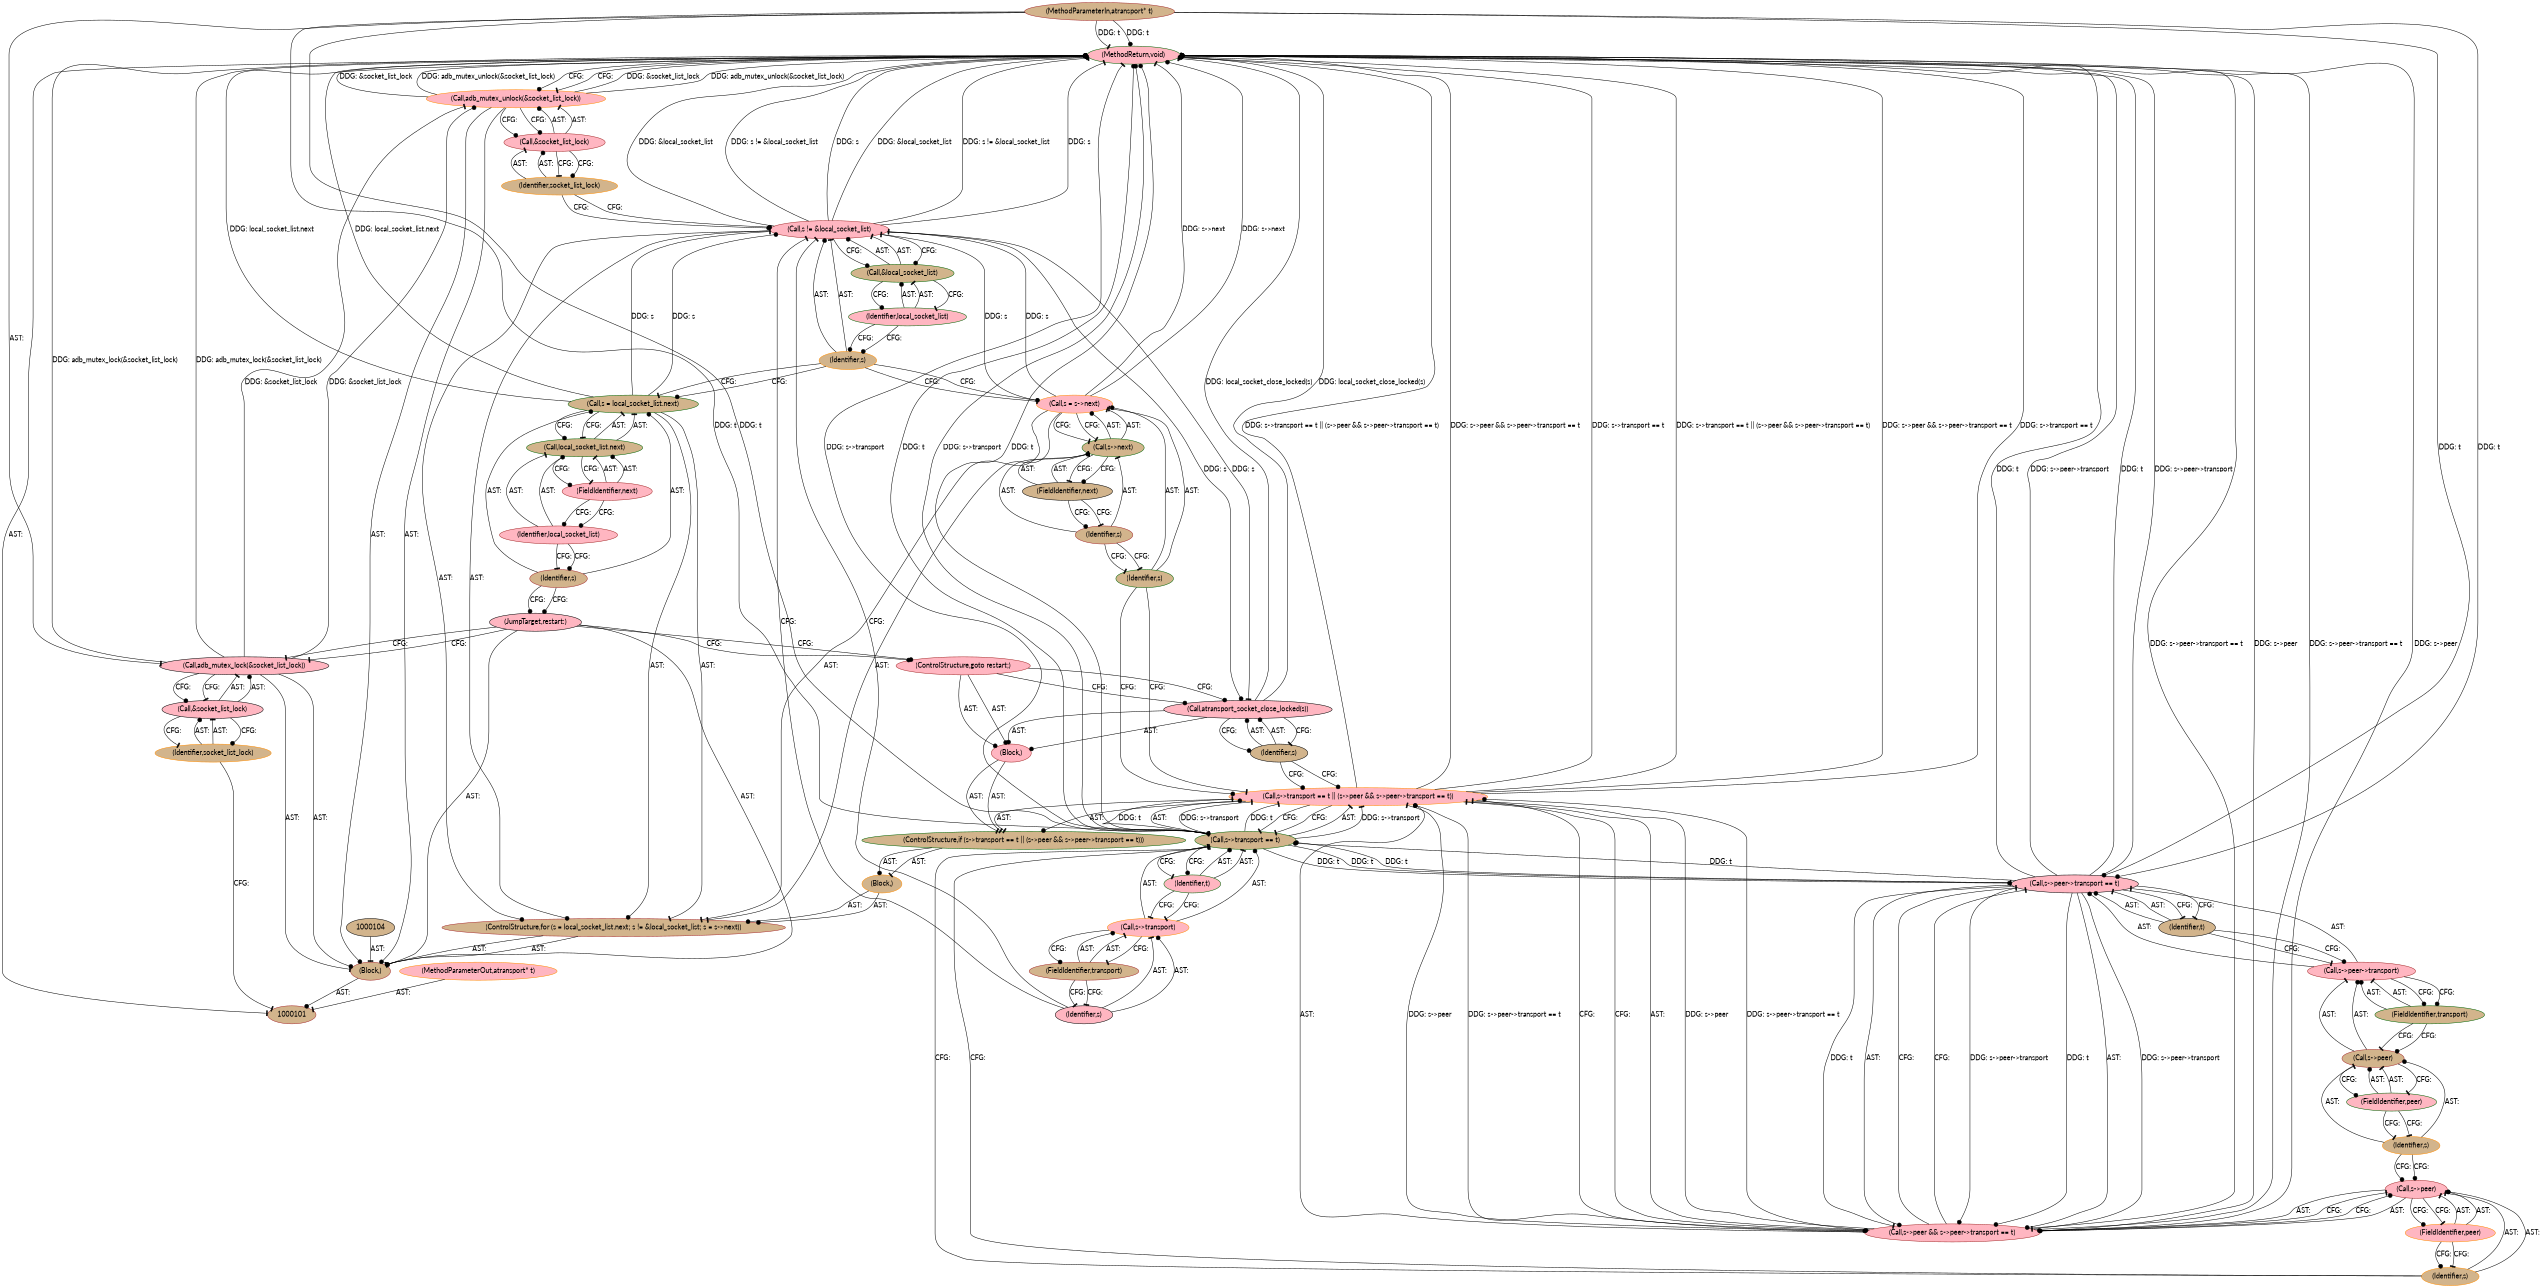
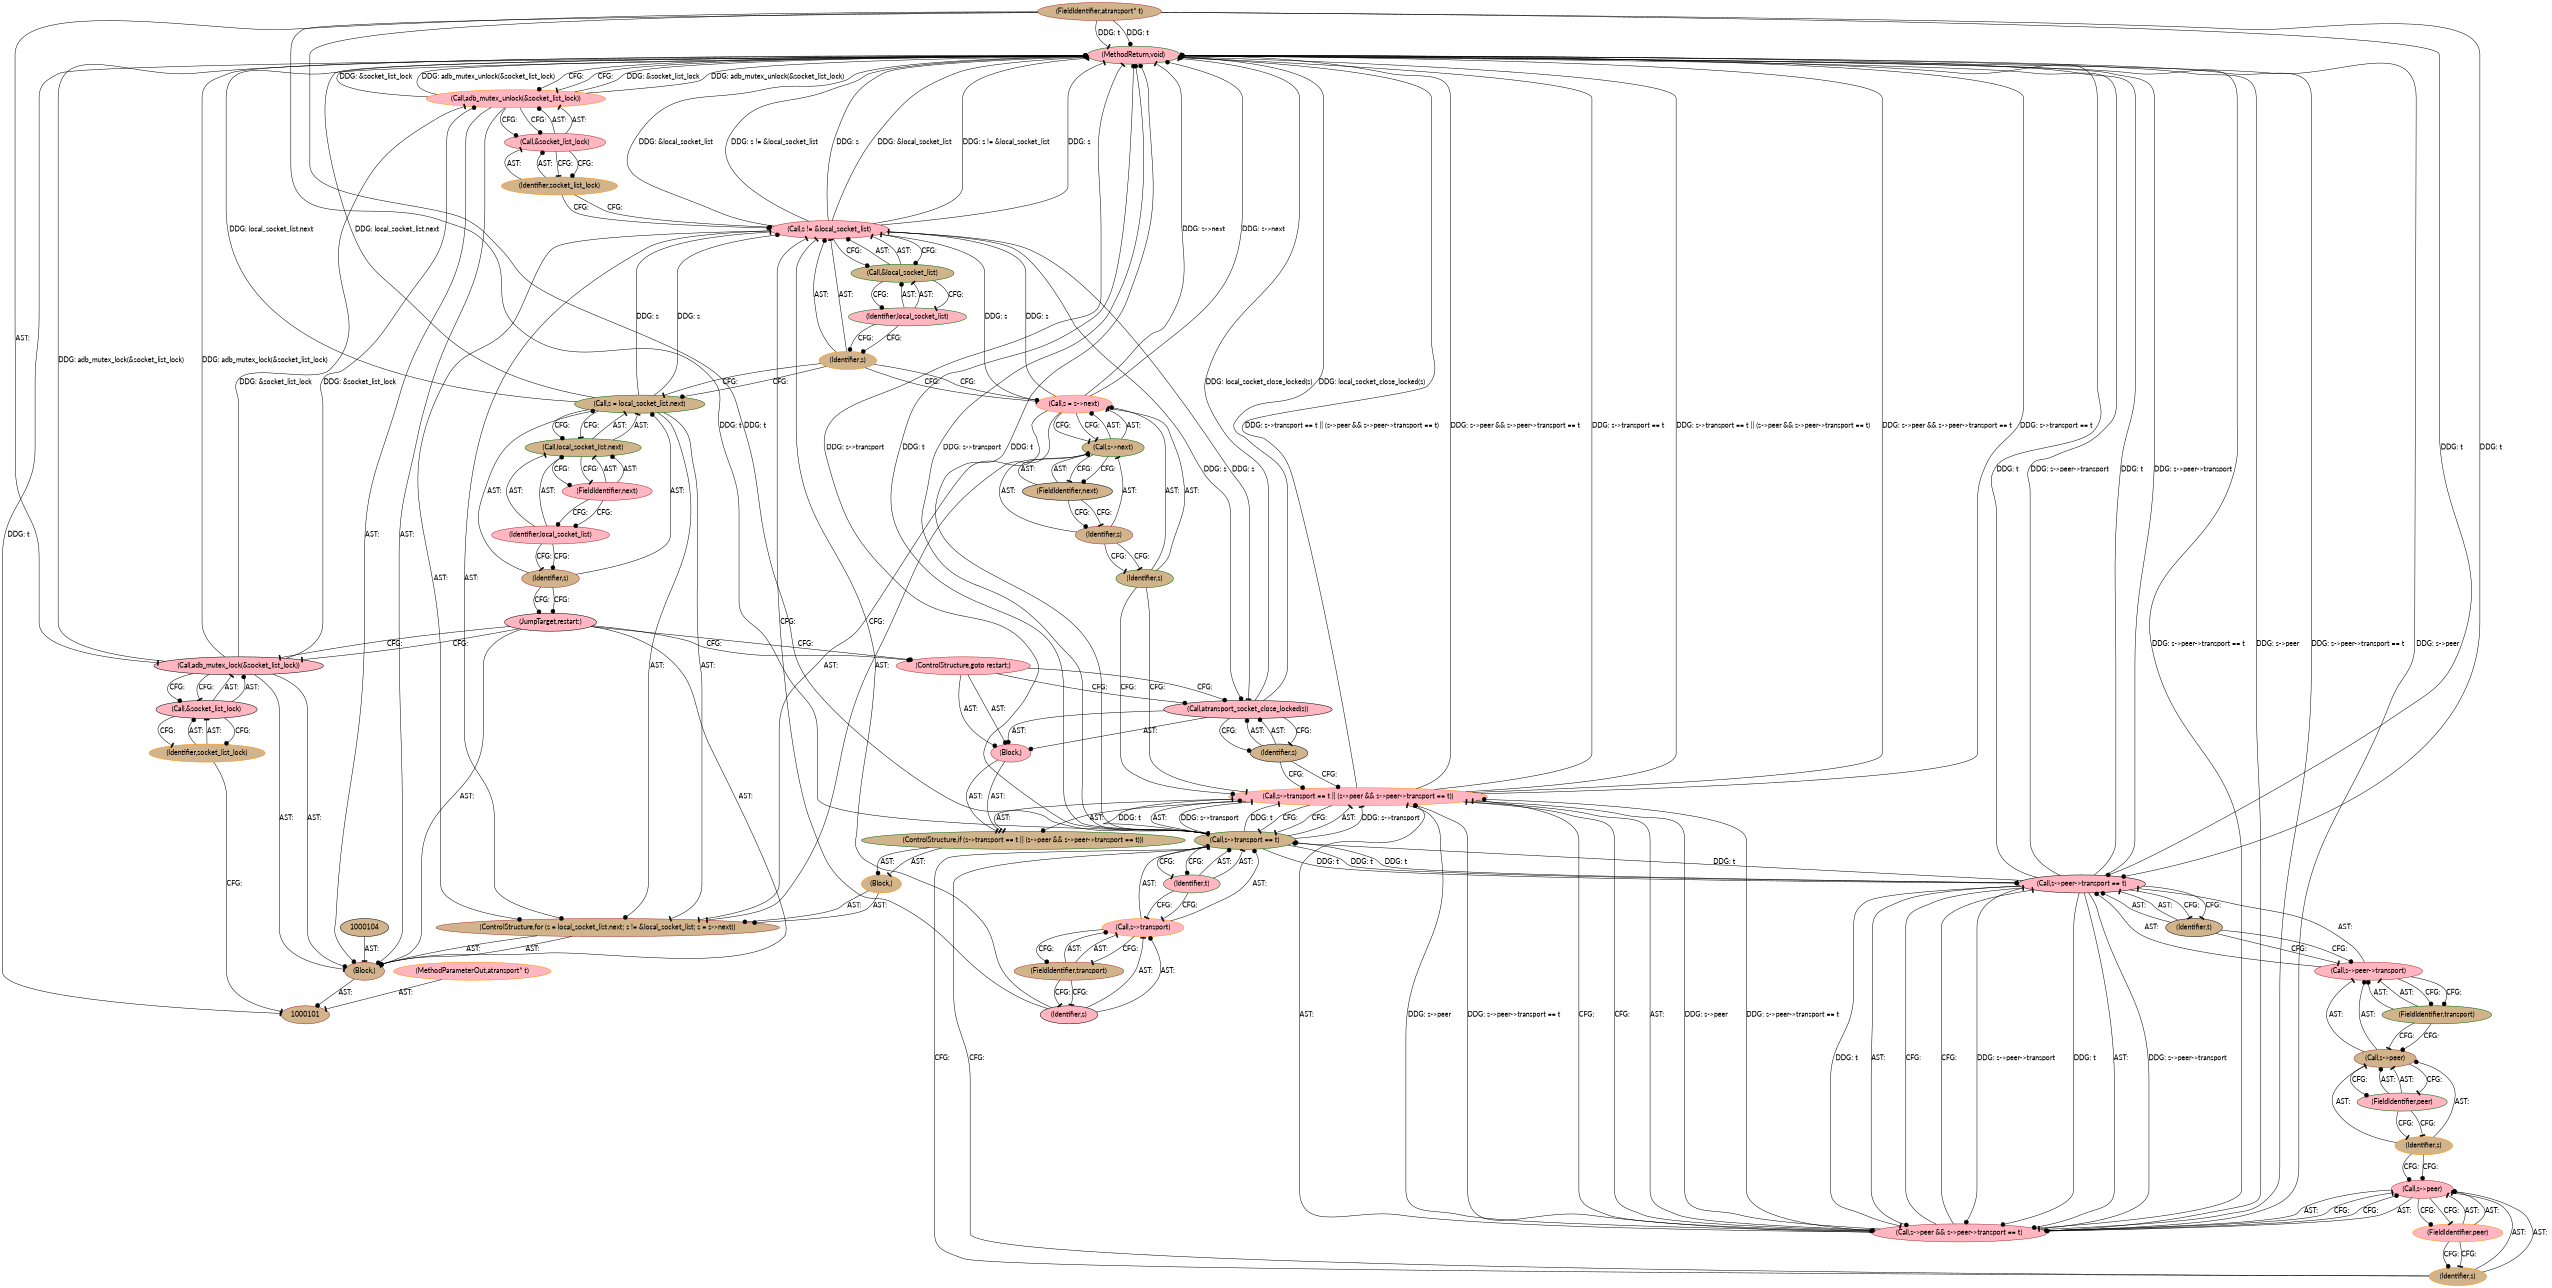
node "(MethodParameterIn,atransport* t)": label "(MethodParameterIn,atransport* t)" -> "(FieldIdentifier,atransport* t)"
edge "(MethodReturn,void)" -> "1000101": label "AST: " -> "DDG: t"
